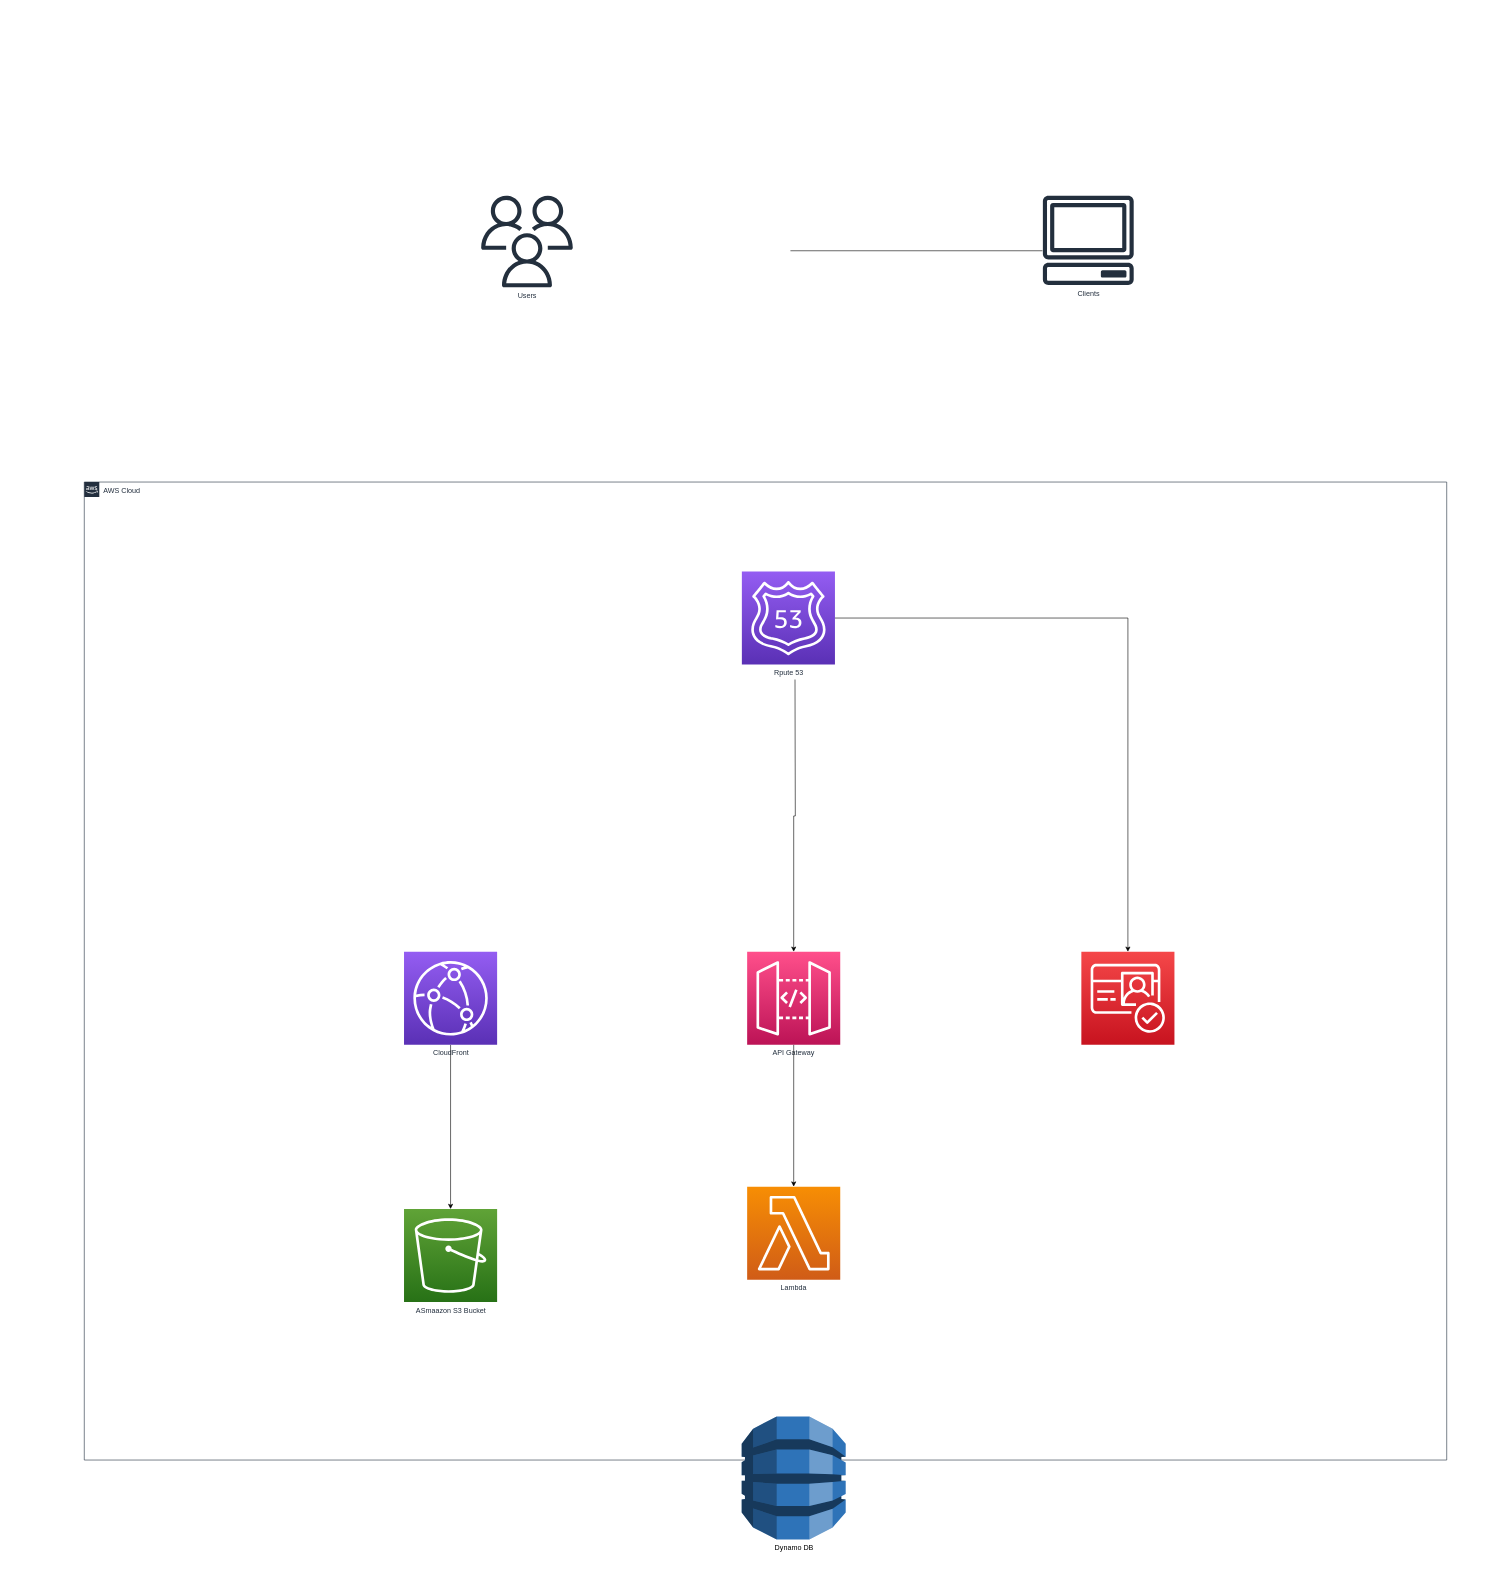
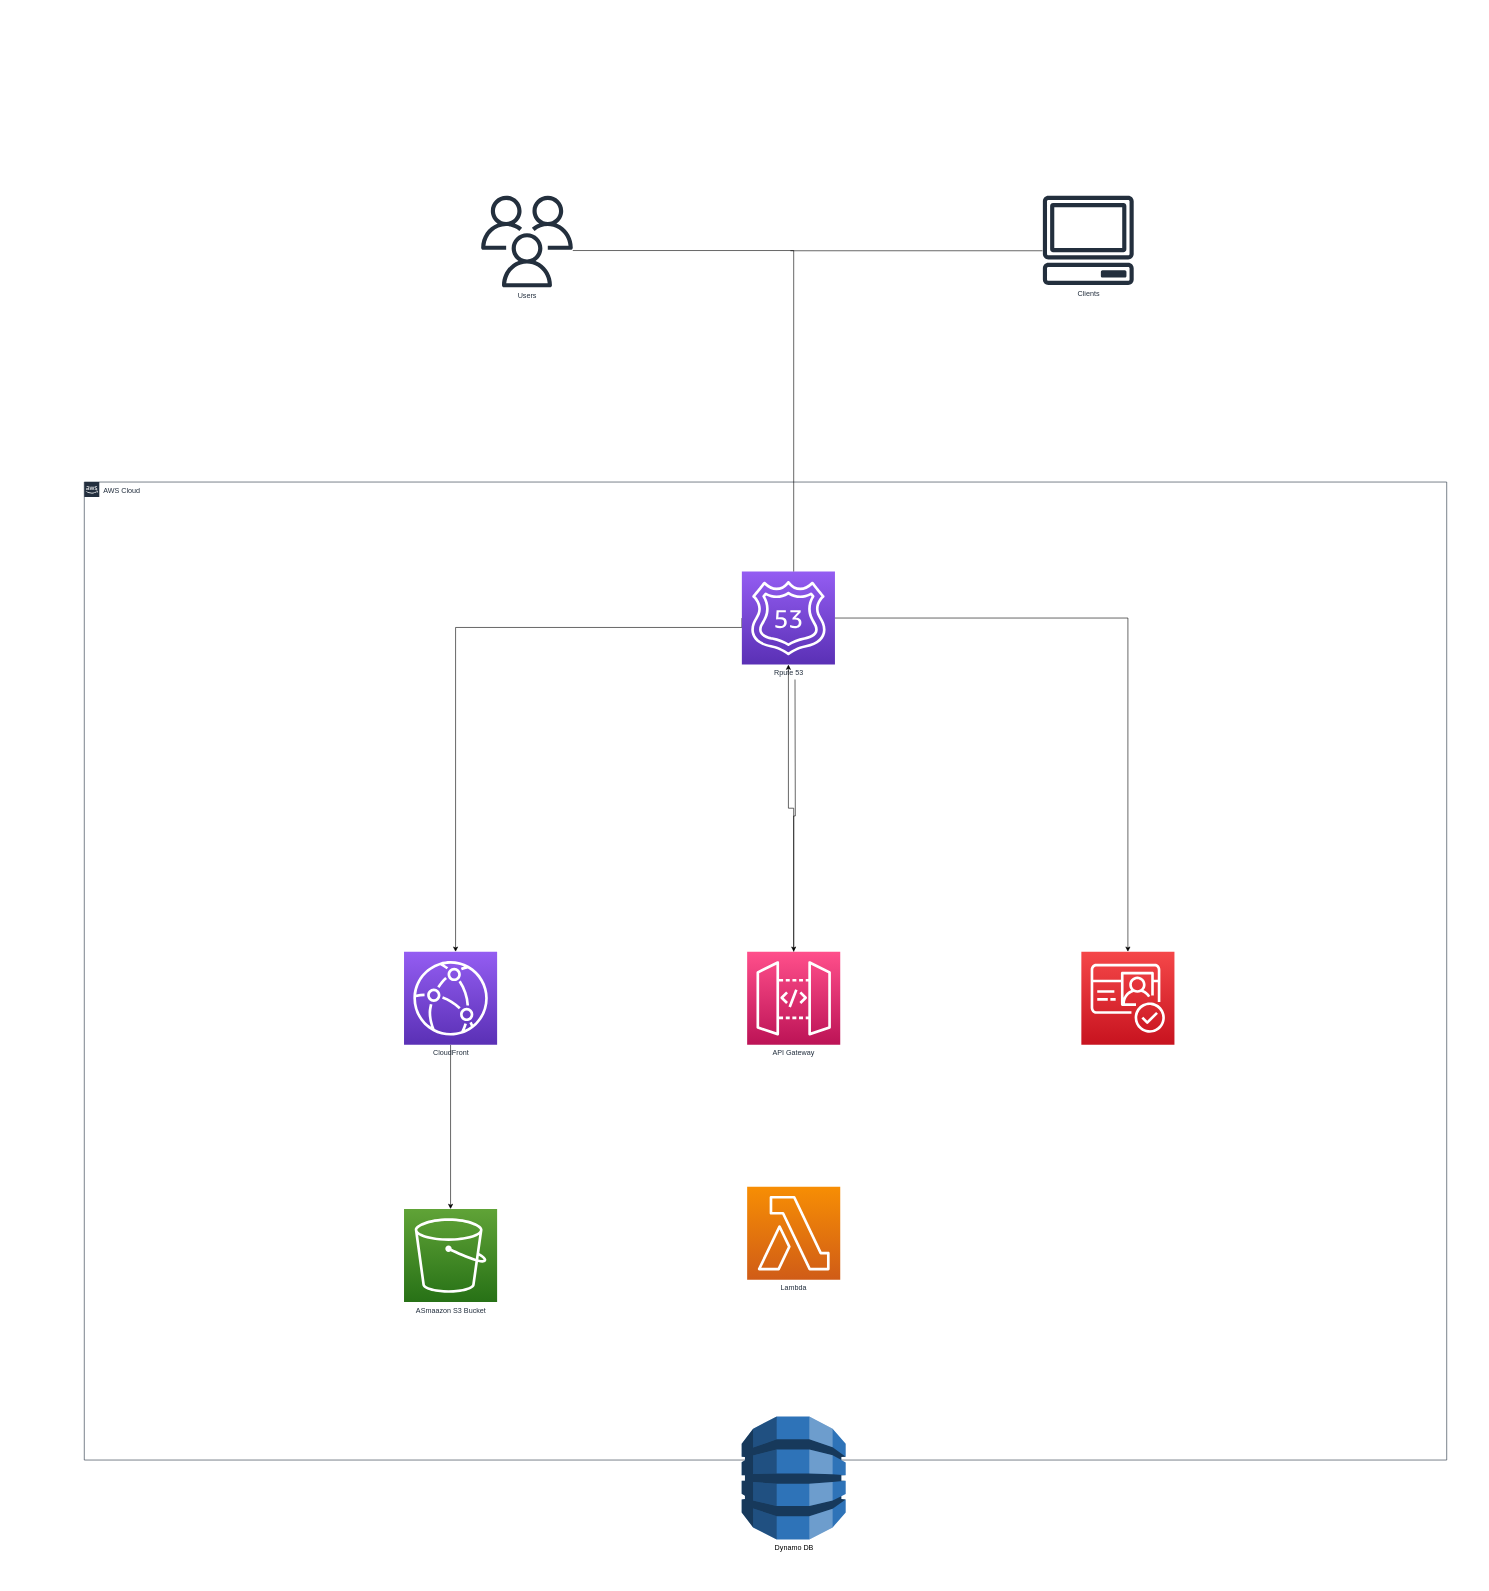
edge "Users" -- "Rpute 53": added
edge "Rpute 53" -> "CloudFront": added
edge "API Gateway" -> "Lambda": now "API Gateway" -> "Rpute 53"
